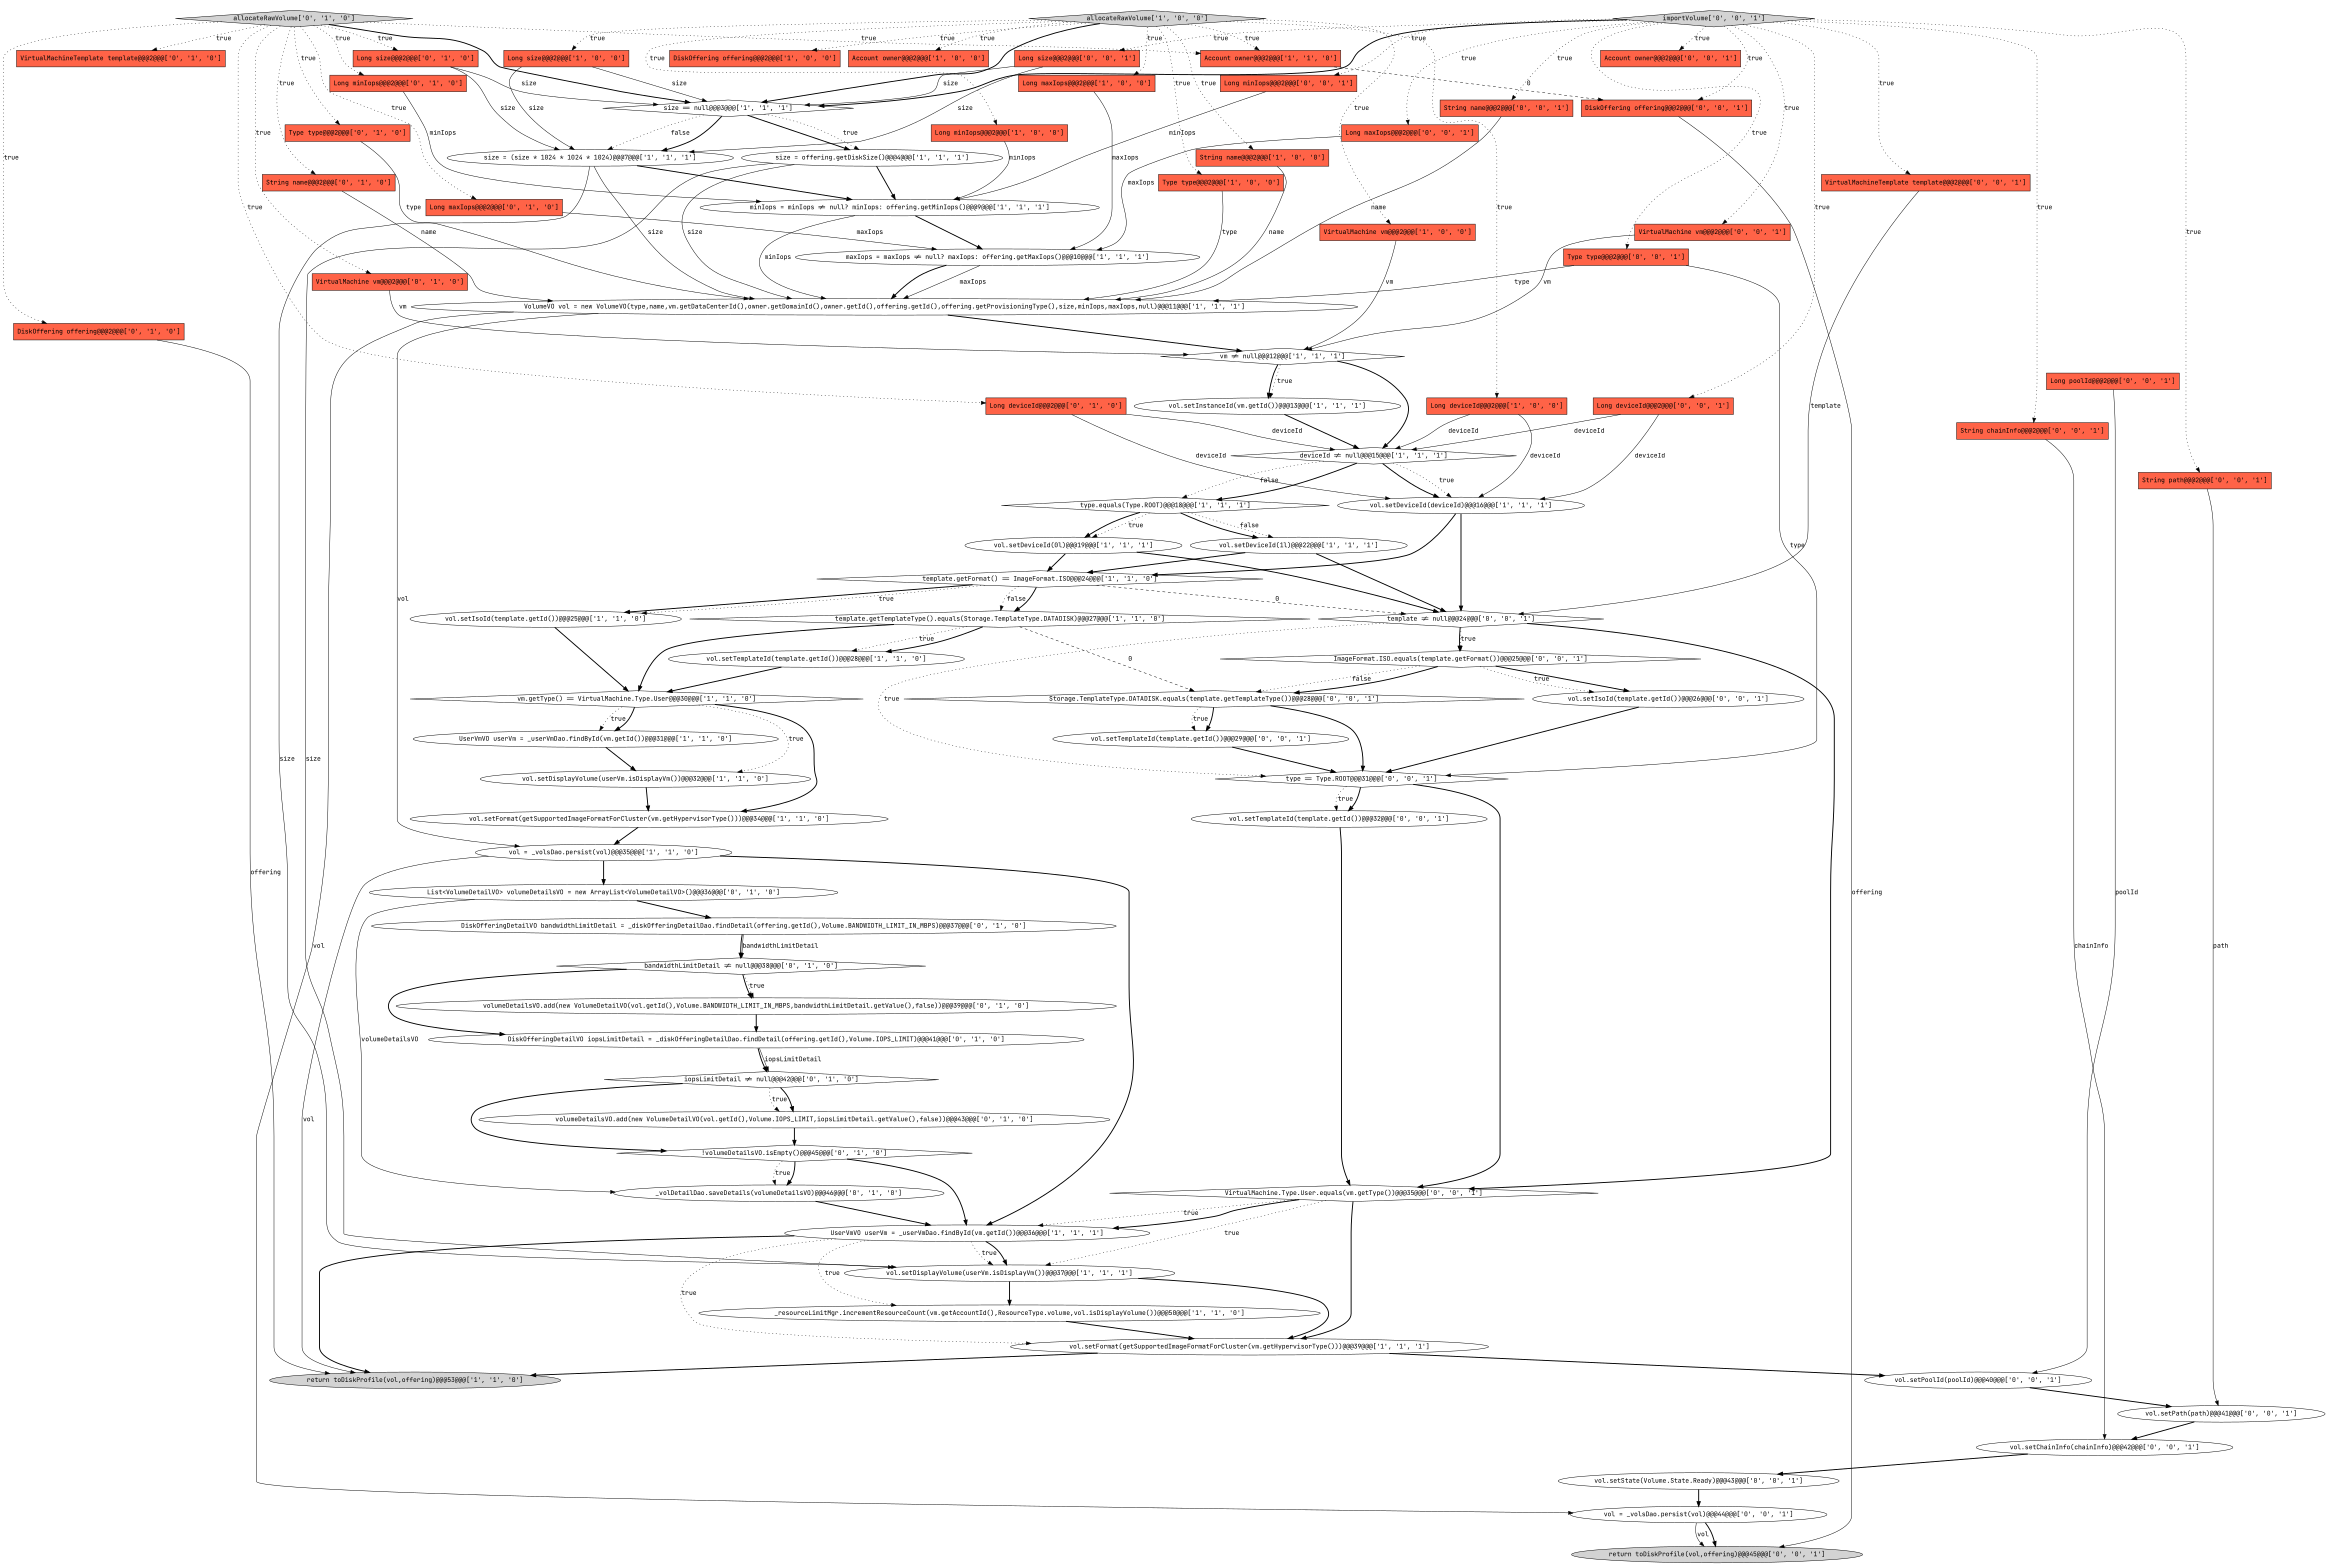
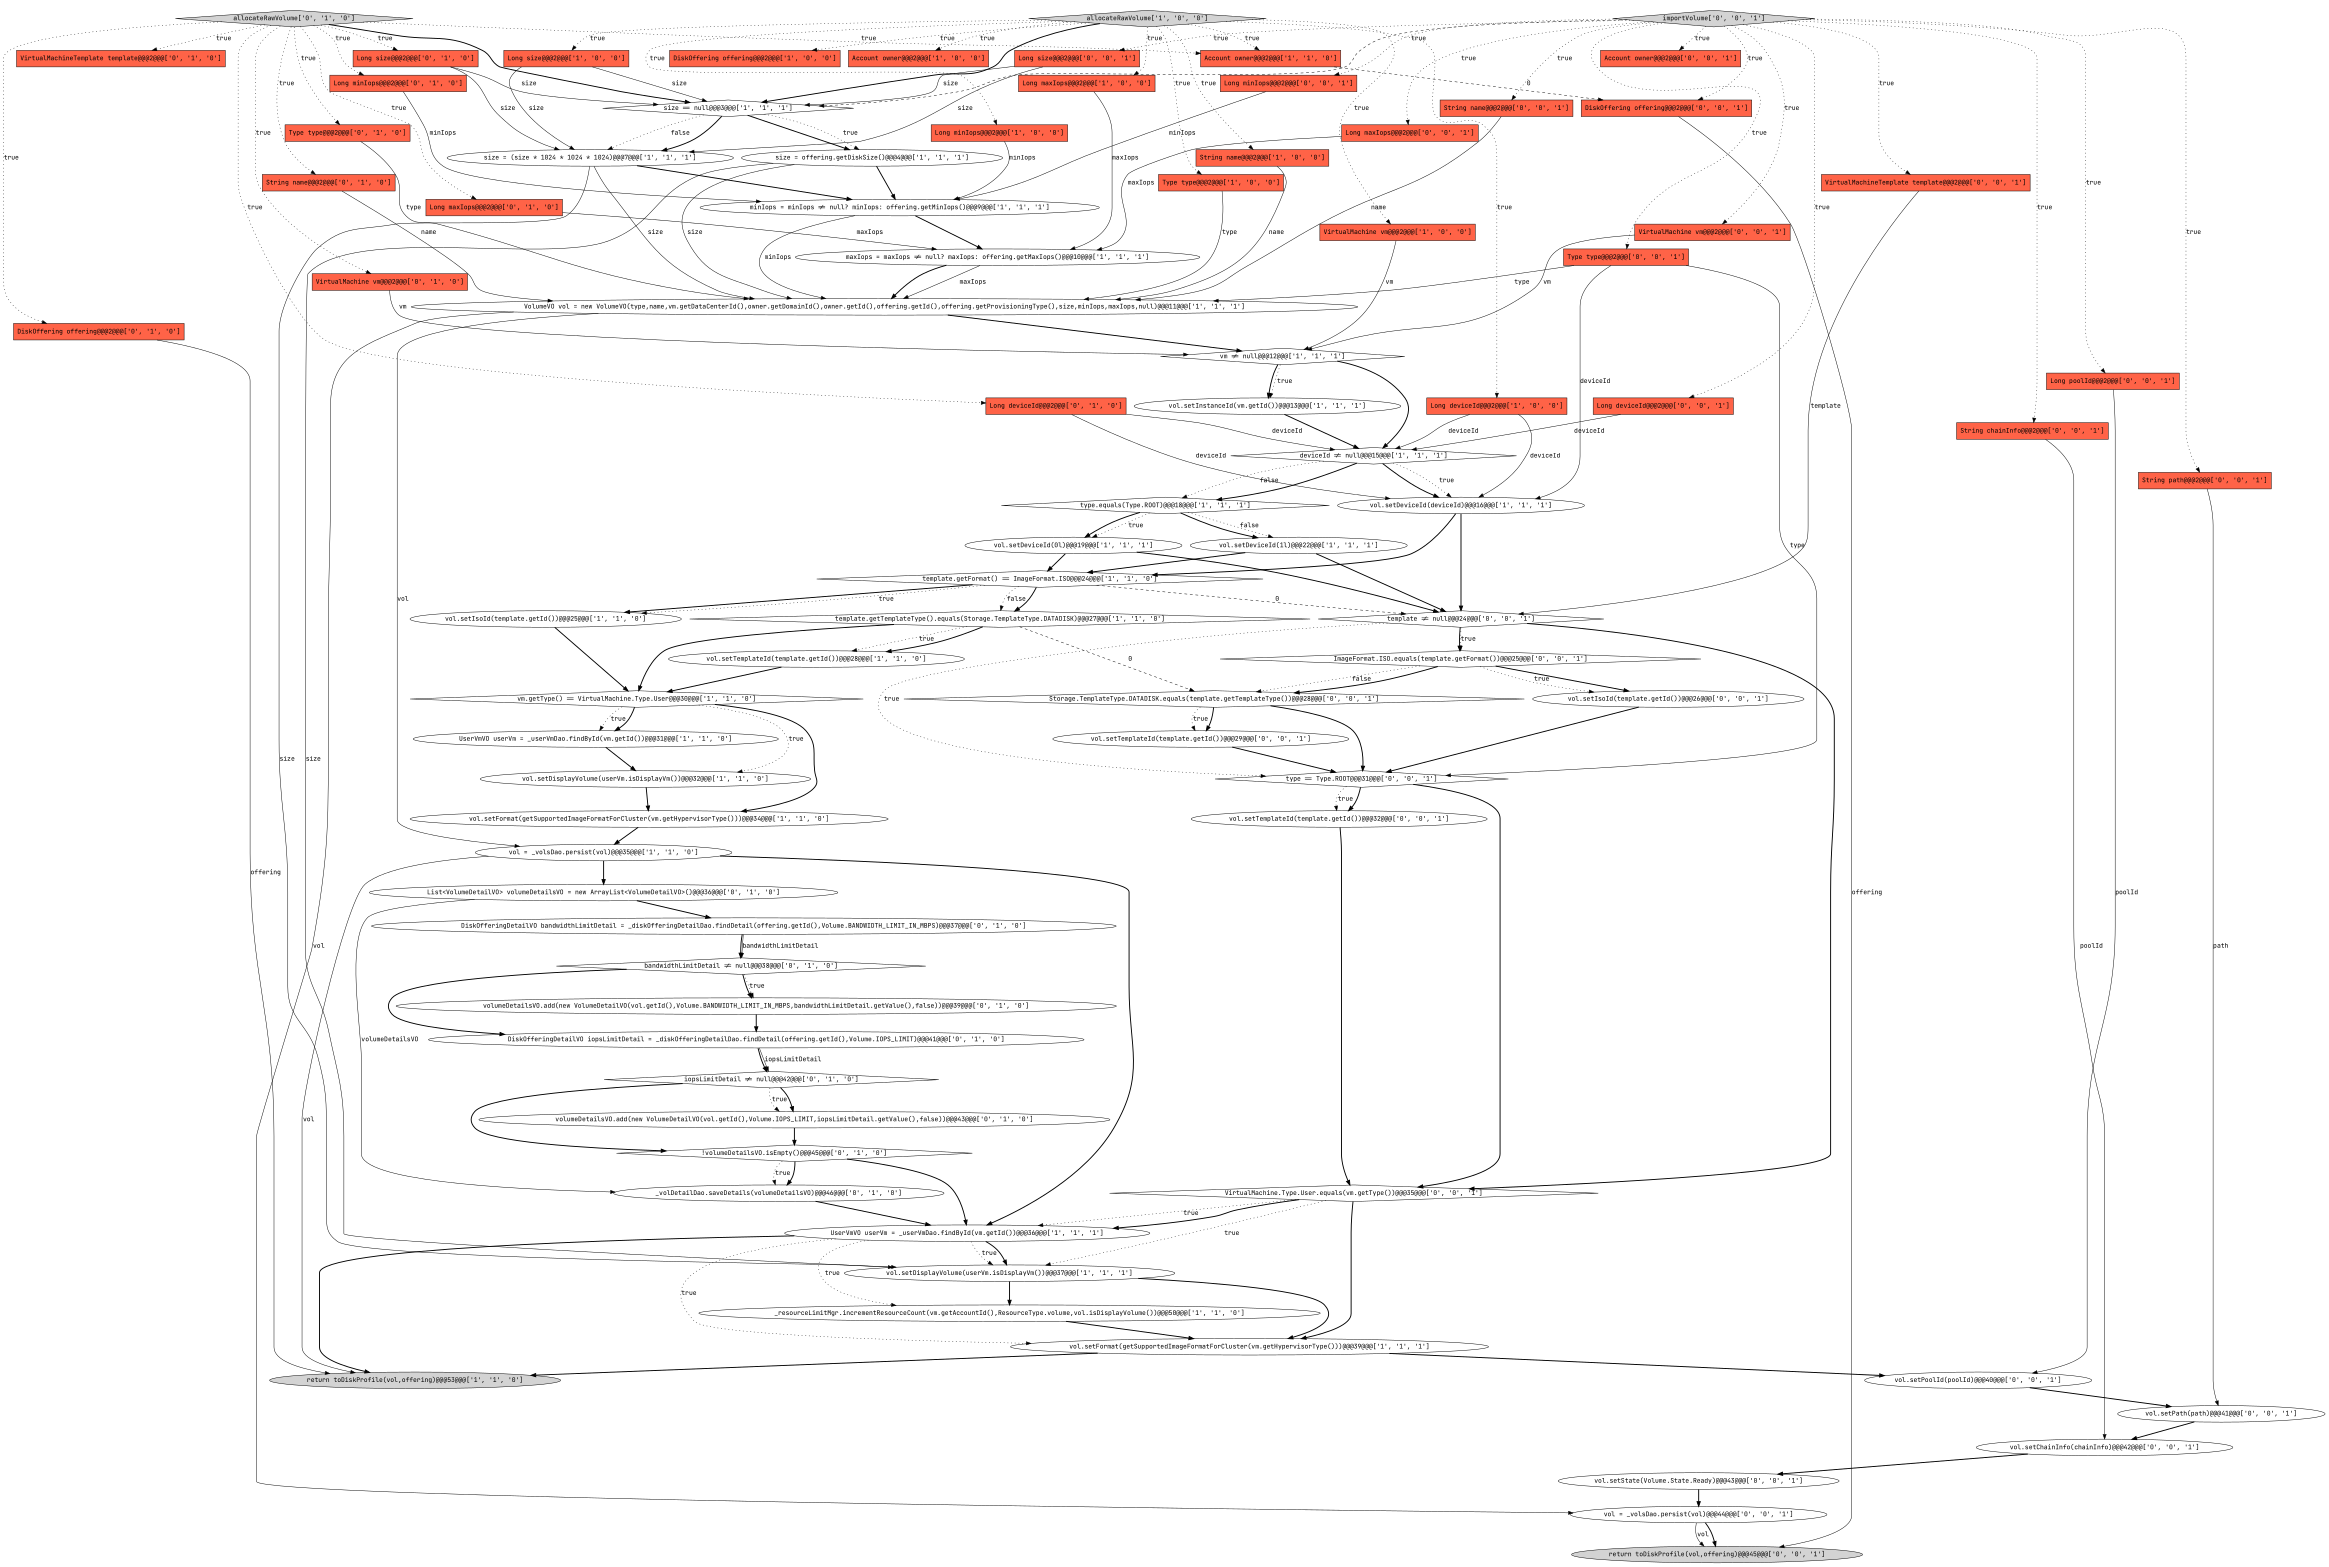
edge "importVolume['0', '0', '1']" -> "Long poolId@@@2@@@['0', '0', '1']": added, label "true"
edge "importVolume['0', '0', '1']" -> "size == null@@@3@@@['1', '1', '1']": style bold -> dashed
edge "Long deviceId@@@2@@@['0', '0', '1']" -> "vol.setDeviceId(deviceId)@@@16@@@['1', '1', '1']": now "Type type@@@2@@@['0', '0', '1']" -> "vol.setDeviceId(deviceId)@@@16@@@['1', '1', '1']"
edge "String chainInfo@@@2@@@['0', '0', '1']" -> "vol.setChainInfo(chainInfo)@@@42@@@['0', '0', '1']": label "chainInfo" -> "poolId"
